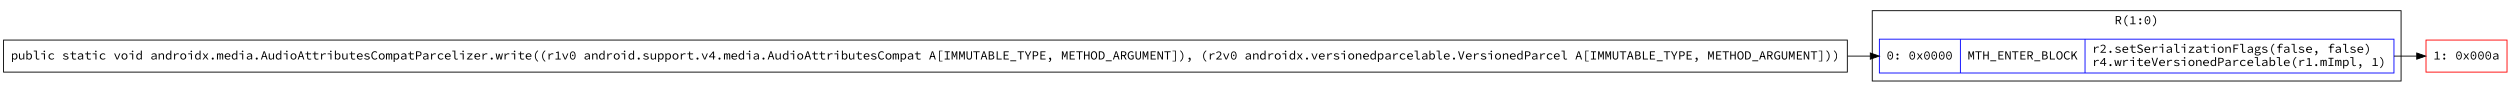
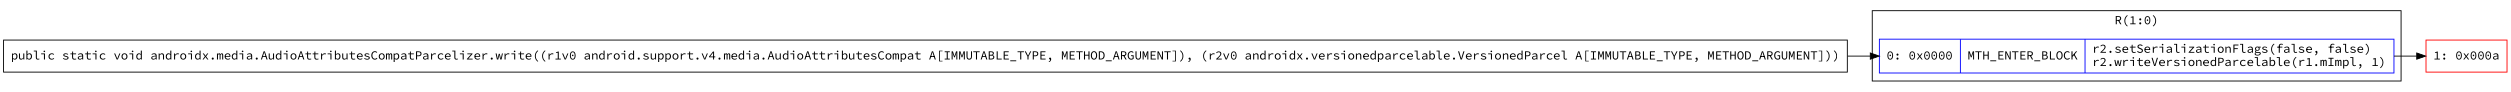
node "0: 0x0000": text "r4.writeVersionedParcelable(r1.mImpl, 1)" -> "r2.writeVersionedParcelable(r1.mImpl, 1)"
